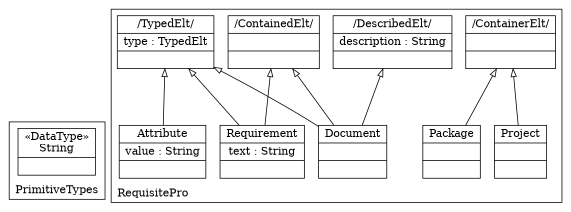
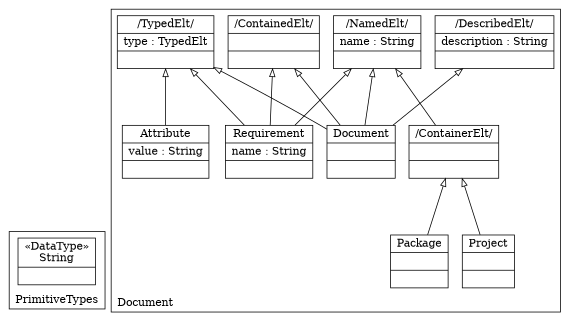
node "/NamedElt/": added
node "Requirement": text "text : String" -> "name : String"
cluster "RequisitePro": label "RequisitePro" -> "Document"
